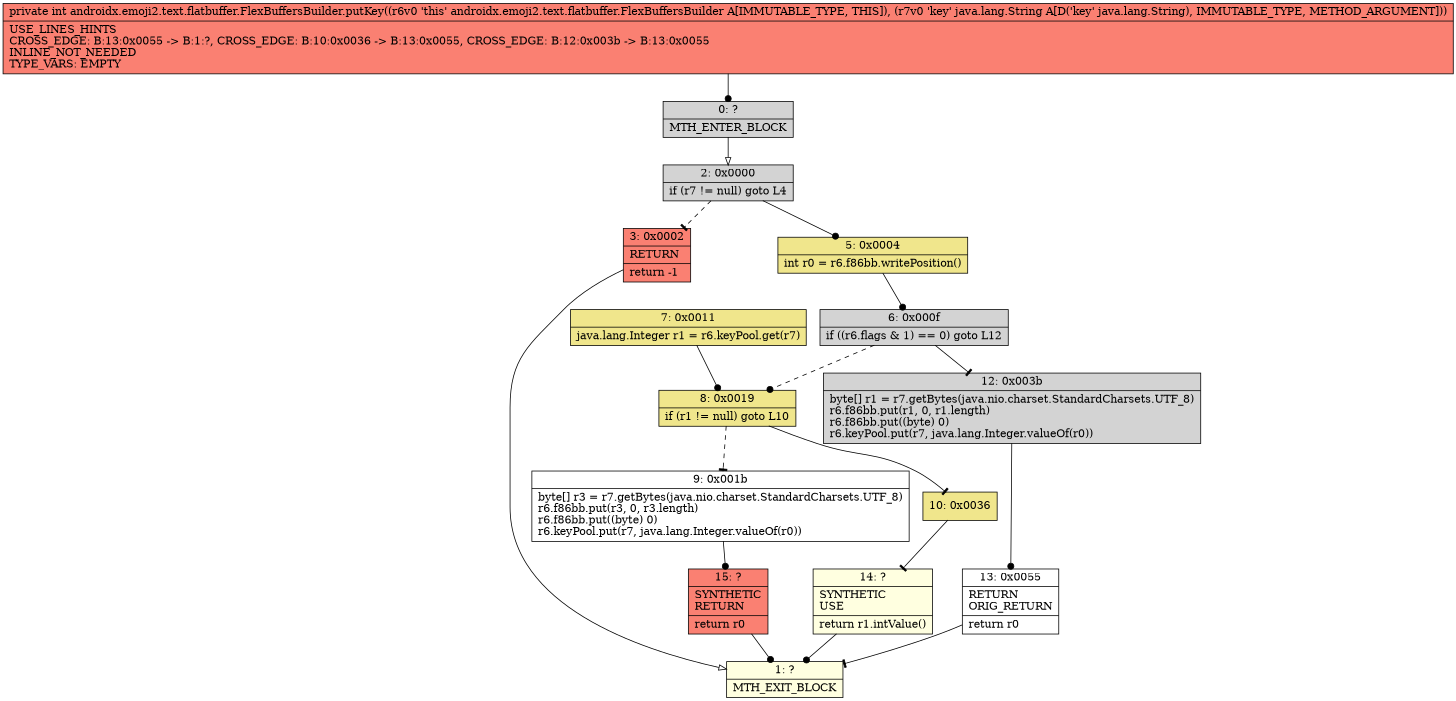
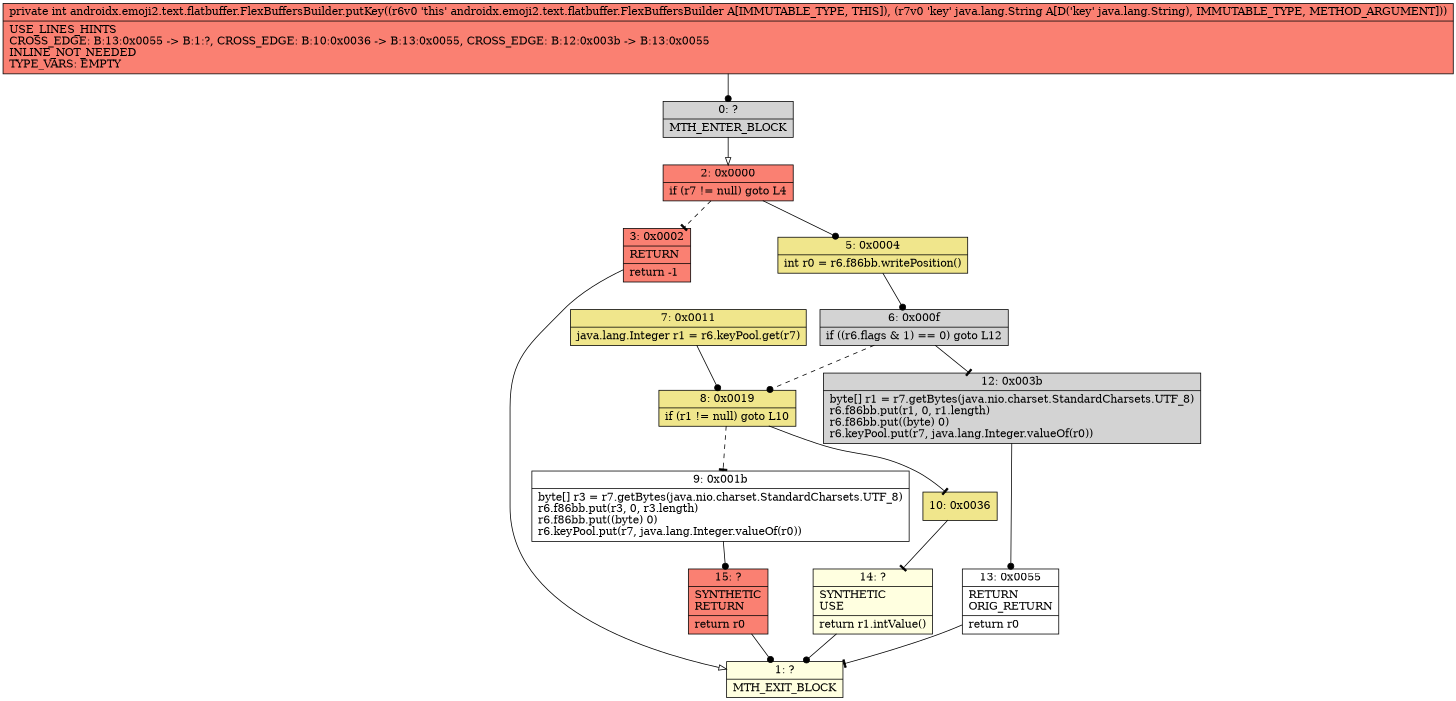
node "2: 0x0000": fillcolor lightgrey -> salmon
